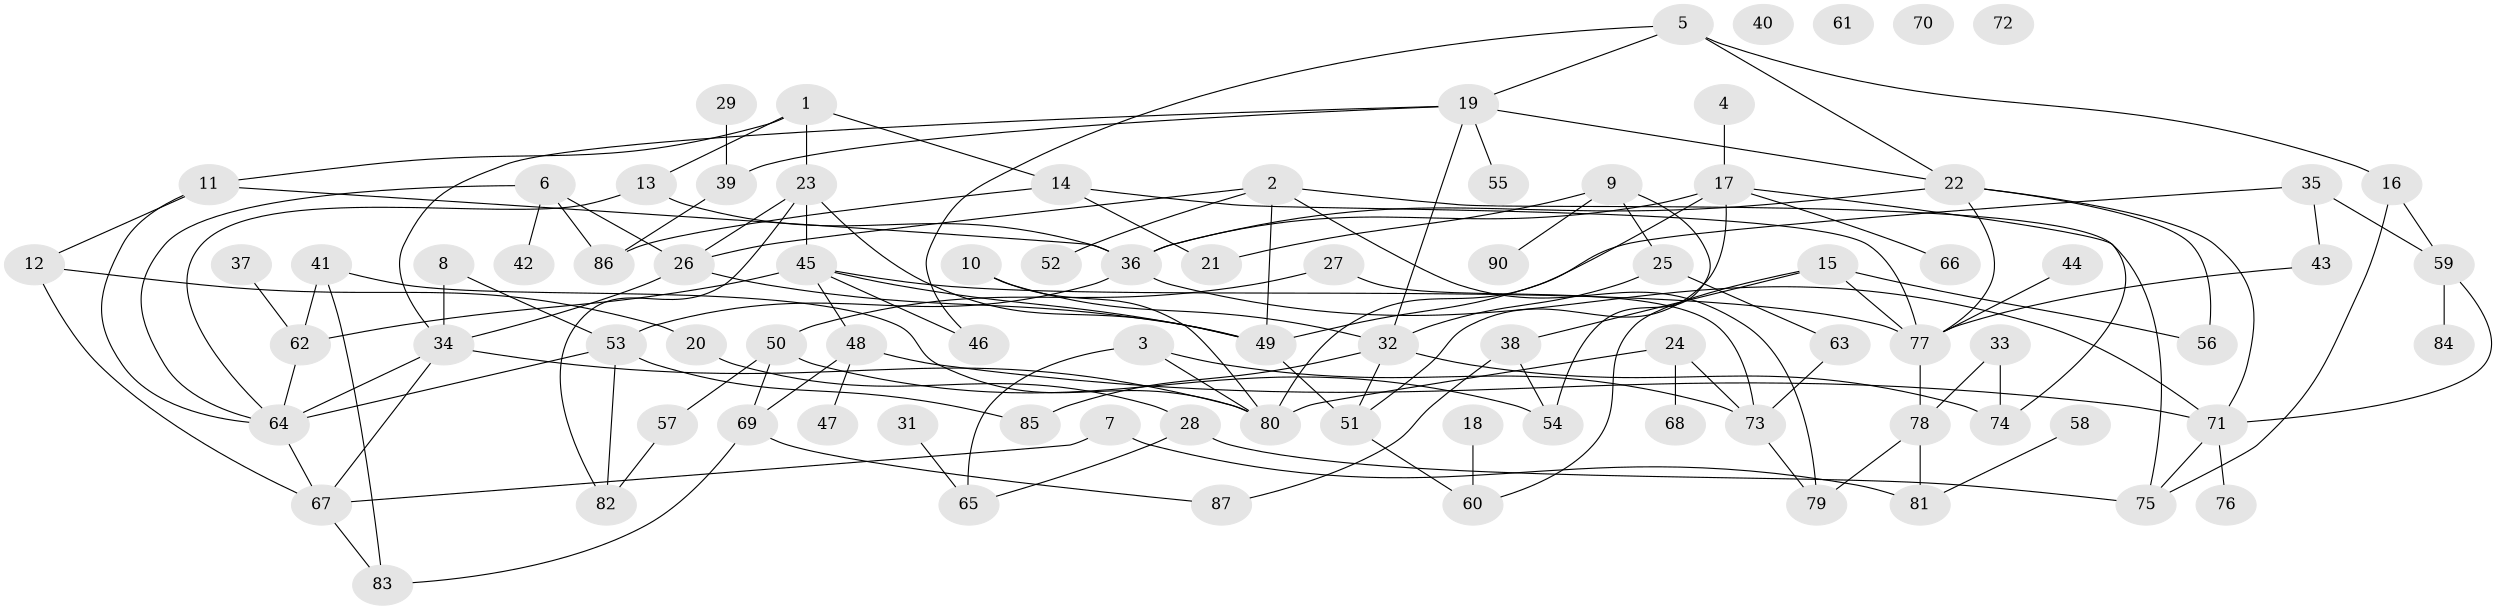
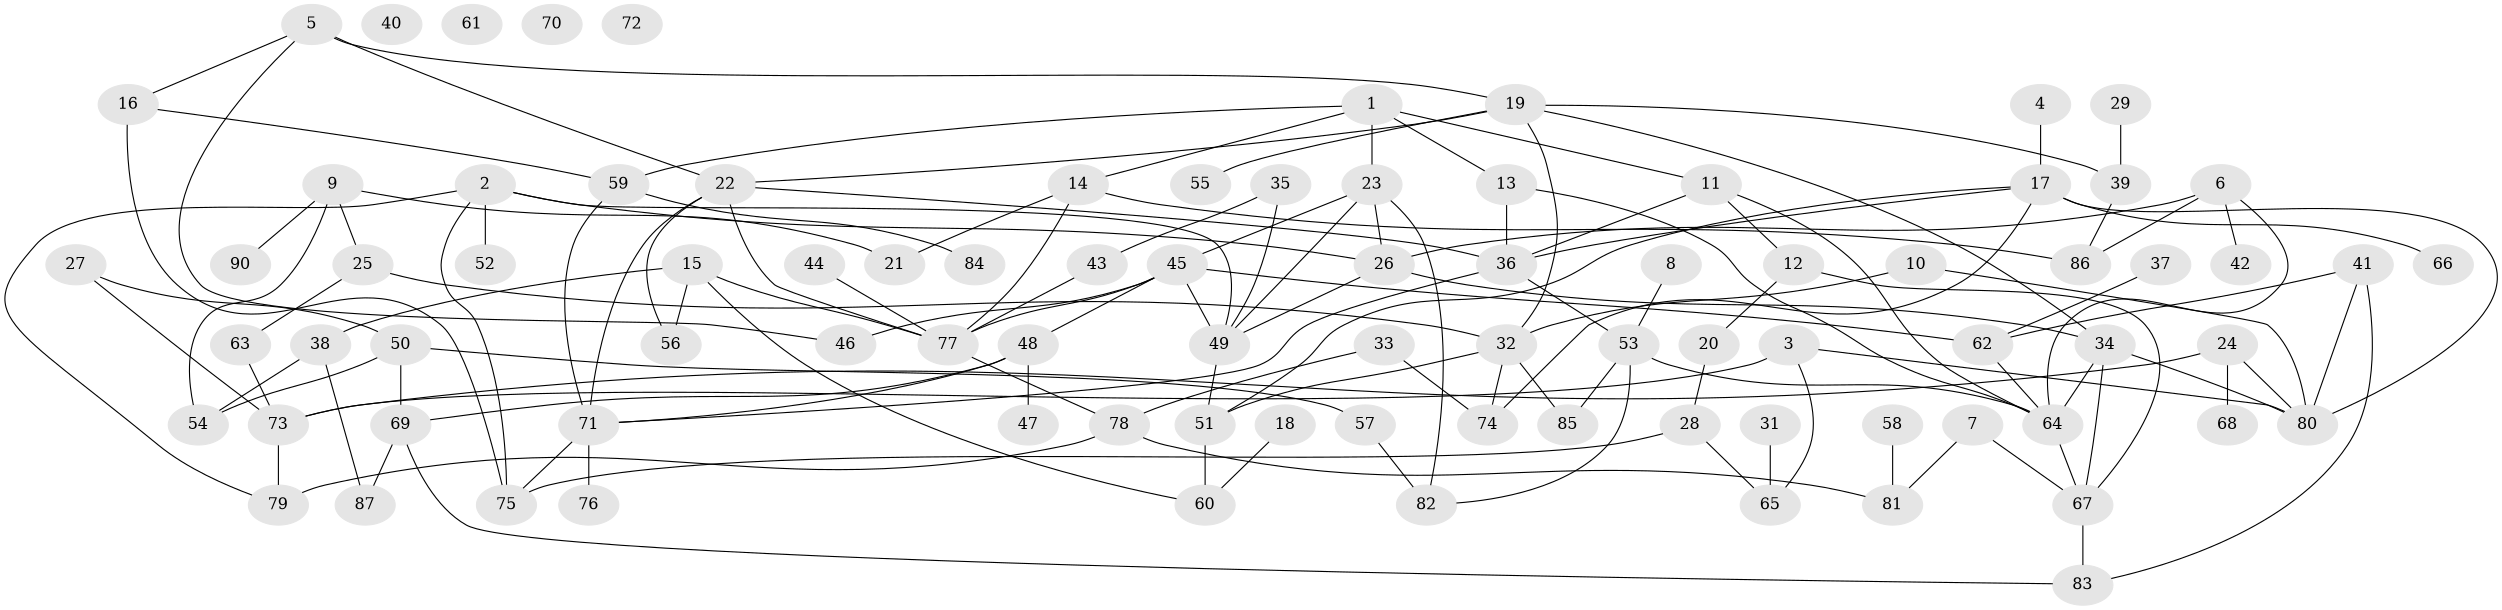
edge "35" -- "59": now "1" -- "59"
edge "8" -- "34": removed
